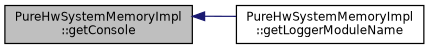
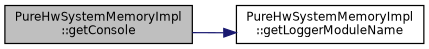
edge "PureHwSystemMemoryImpl ::getLoggerModuleName" -> "PureHwSystemMemoryImpl ::getConsole": reversed
